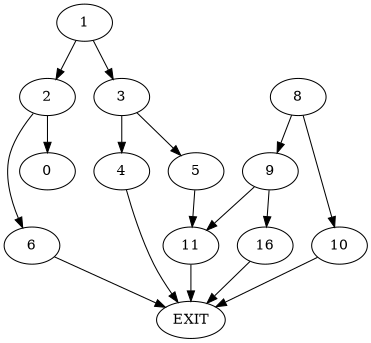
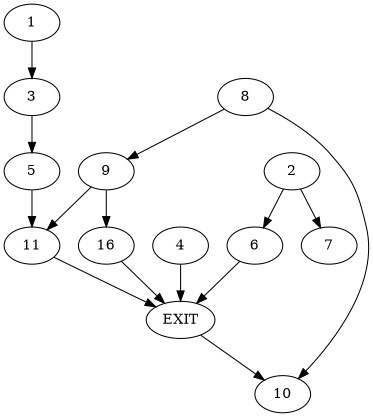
edge "1" -> "2": removed
edge "3" -> "4": removed
node "0": label "0" -> "7"
edge "10" -> "EXIT": reversed
